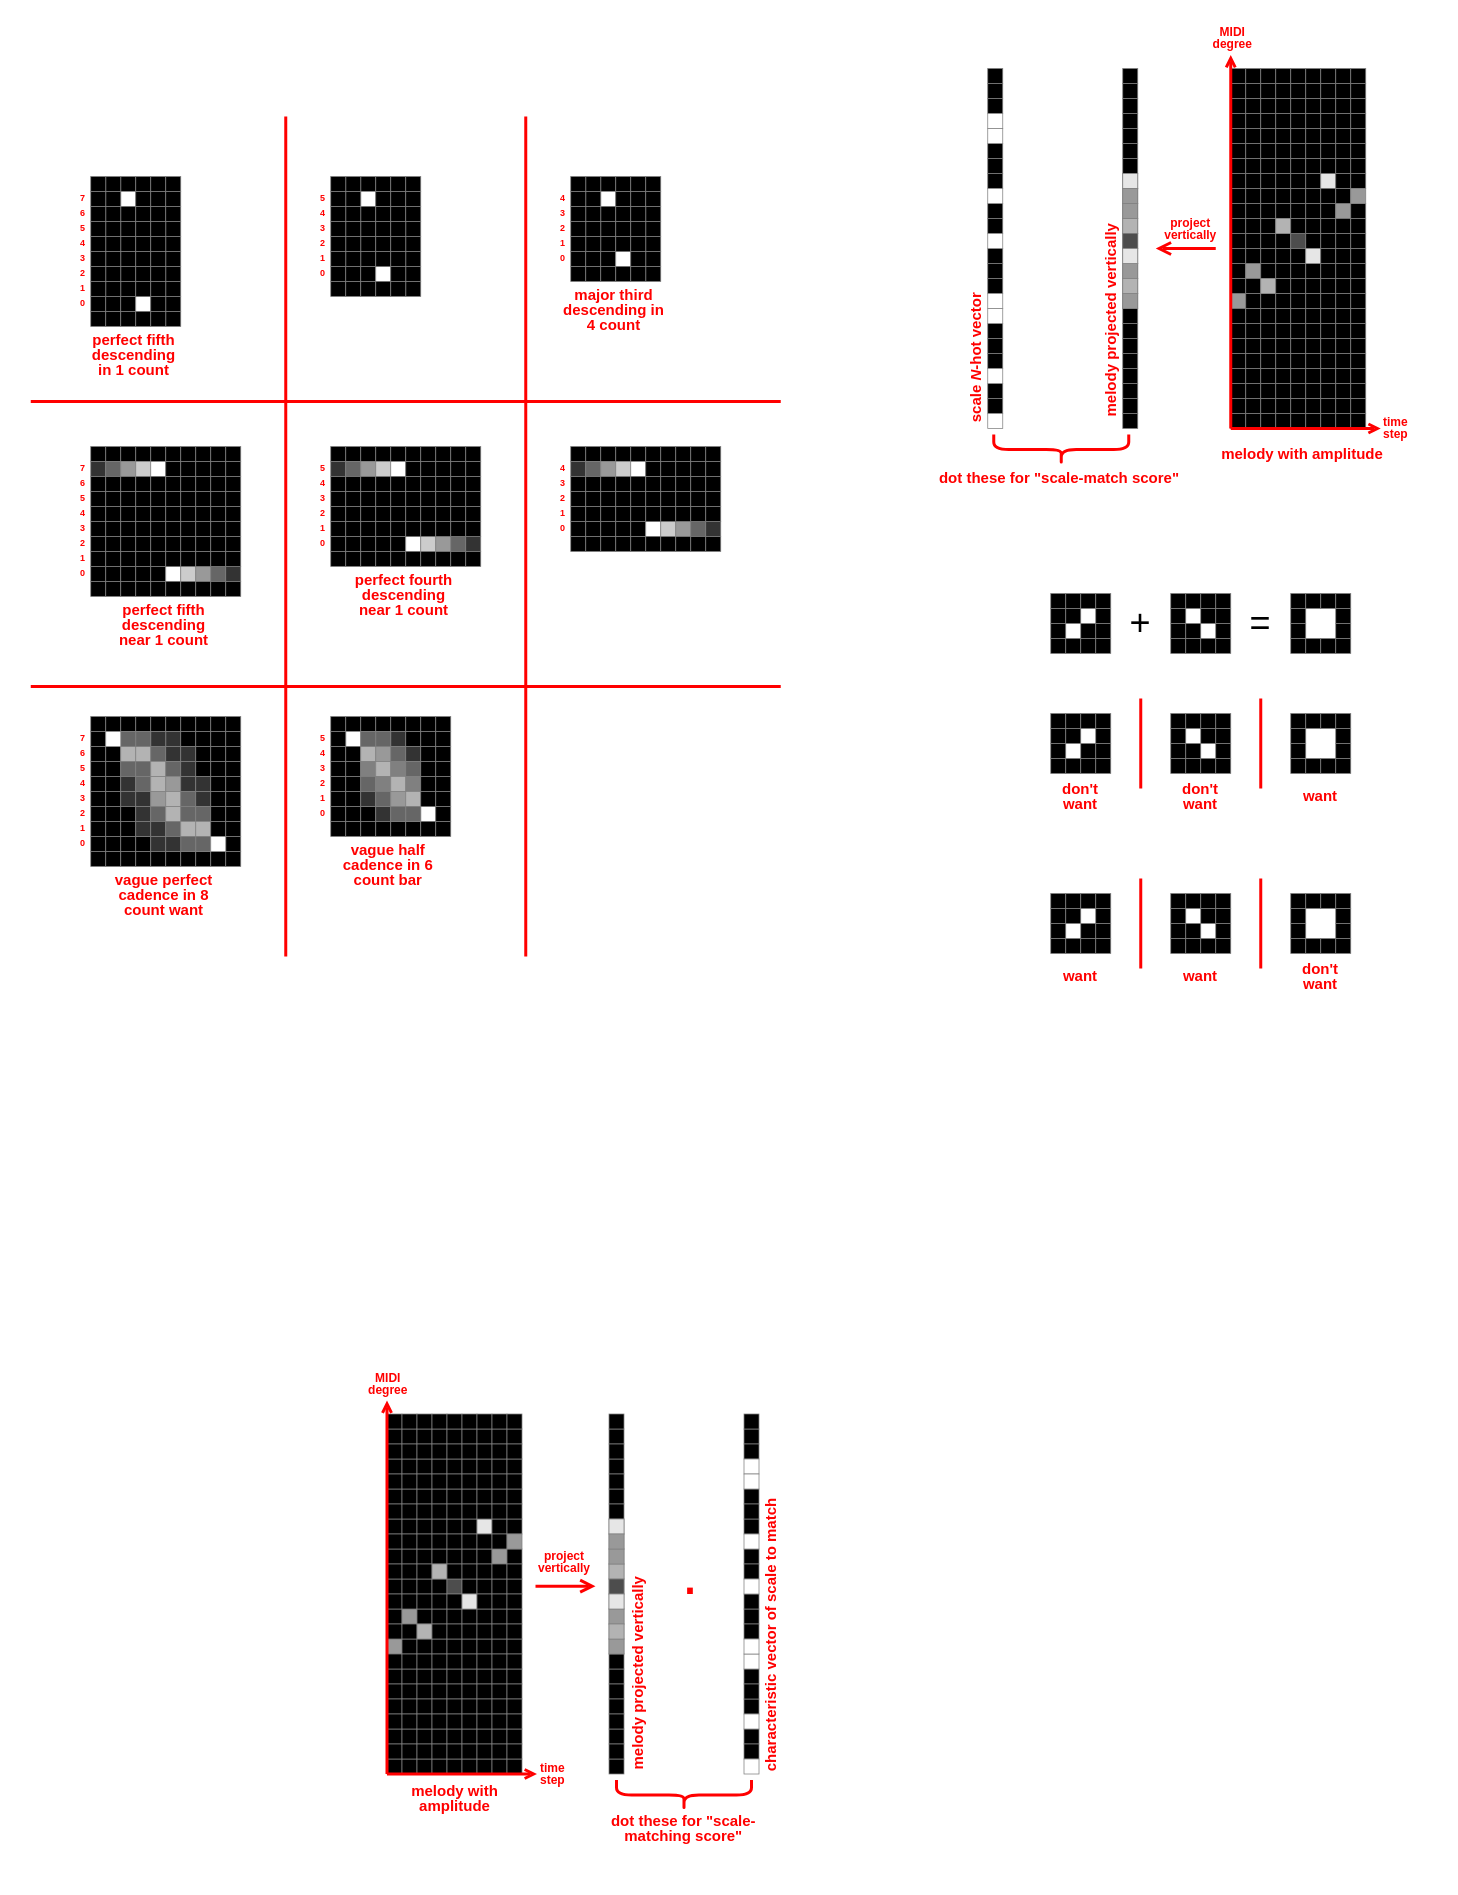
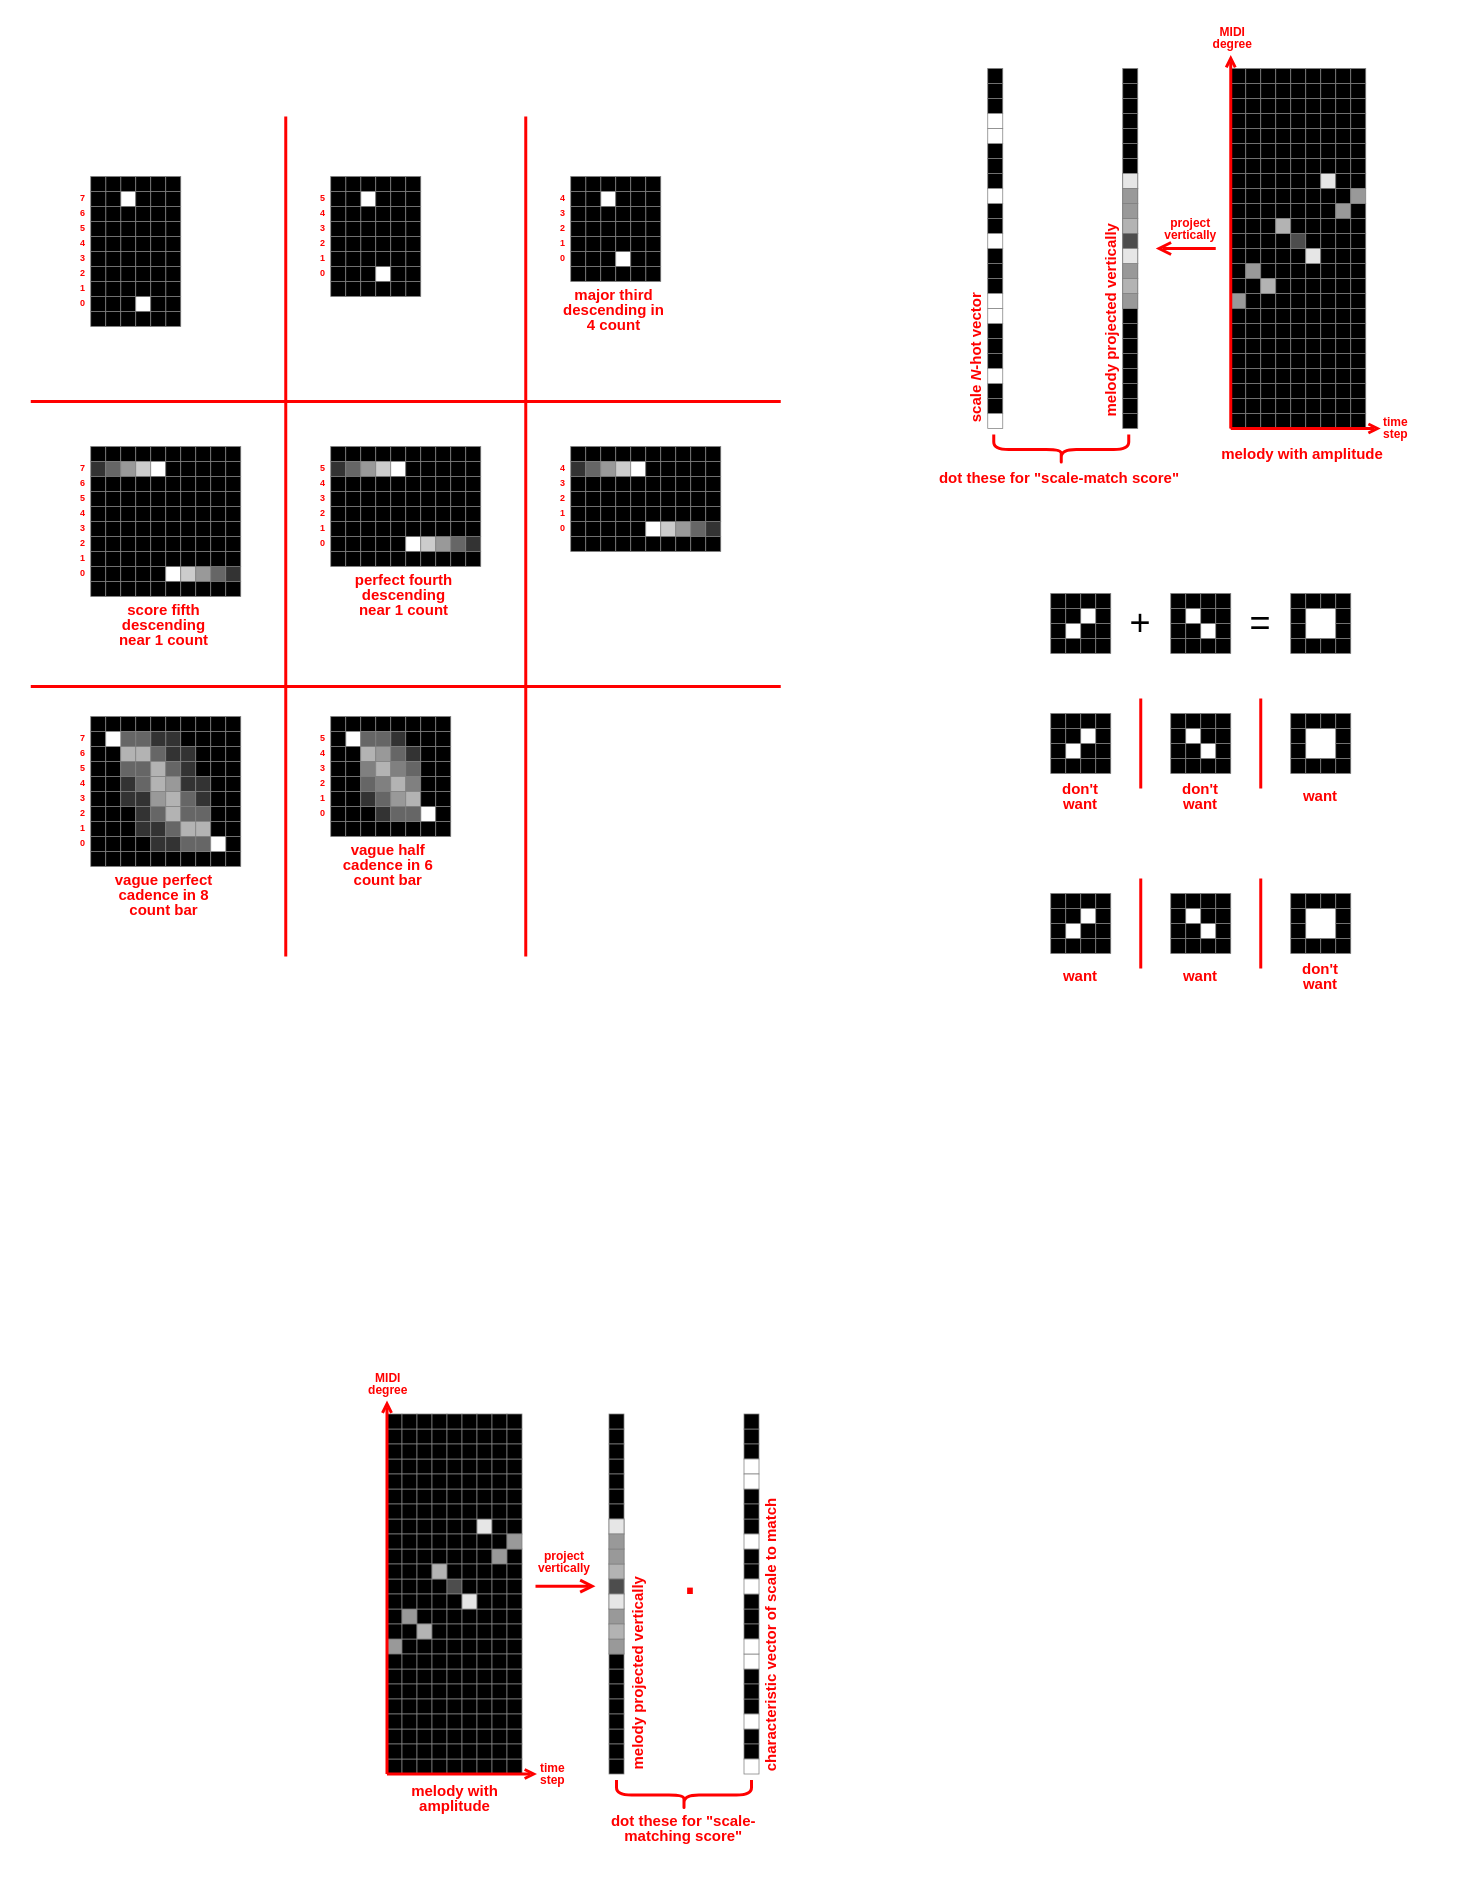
node "perfect fifth descending in 1 count": removed
node "perfect fifth descending near 1 count": label "perfect fifth descending near 1 count" -> "score fifth descending near 1 count"
node "vague perfect cadence in 8 count want": label "vague perfect cadence in 8 count want" -> "vague perfect cadence in 8 count bar"
